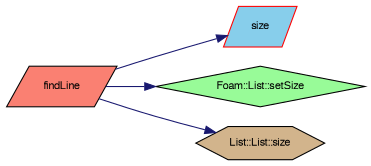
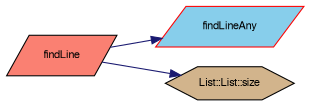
node "size": label "size" -> "findLineAny"
node "Foam::List::setSize": removed
